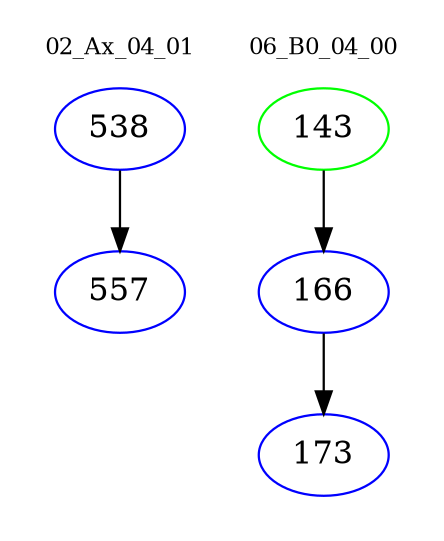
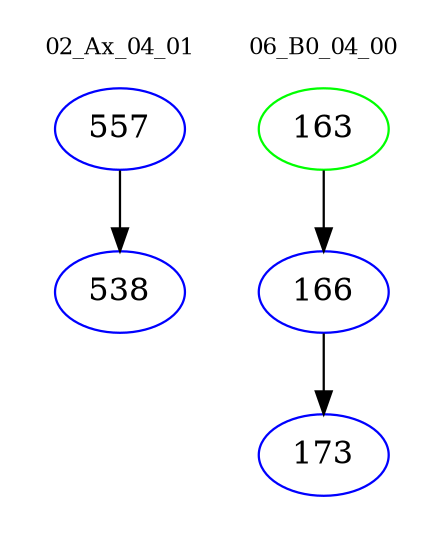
node "143": label "143" -> "163"
edge "538" -> "557": reversed
